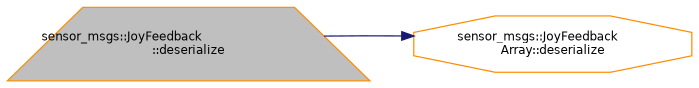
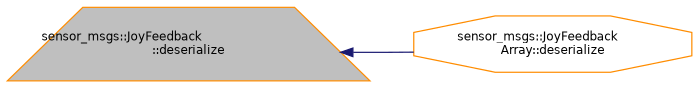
edge "sensor_msgs::JoyFeedback ::deserialize" -> "sensor_msgs::JoyFeedback Array::deserialize": reversed
